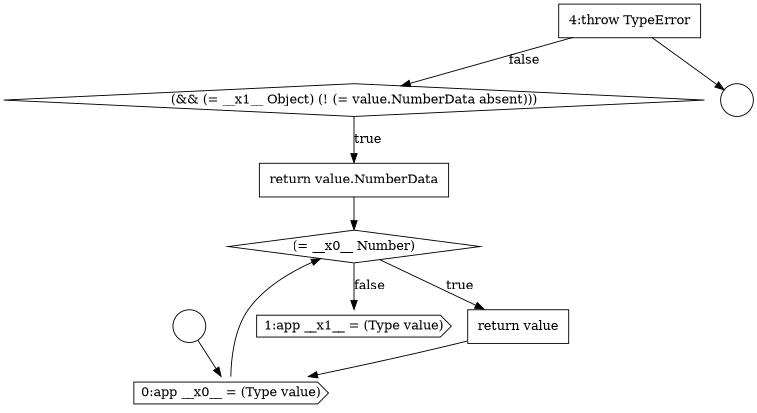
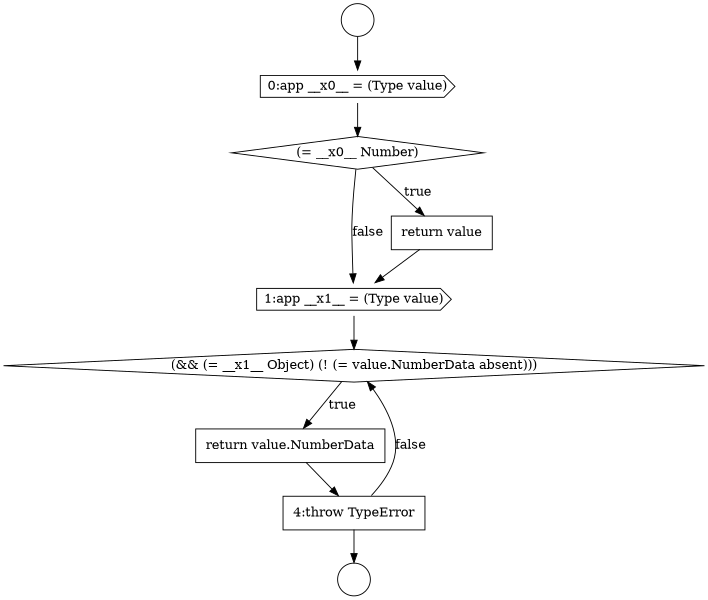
edge "return value.NumberData" -> "(= __x0__ Number)": now "return value.NumberData" -> "4:throw TypeError"
edge "1:app __x1__ = (Type value)" -> "(&& (= __x1__ Object) (! (= value.NumberData absent)))": added
edge "return value" -> "0:app __x0__ = (Type value)": now "return value" -> "1:app __x1__ = (Type value)"
